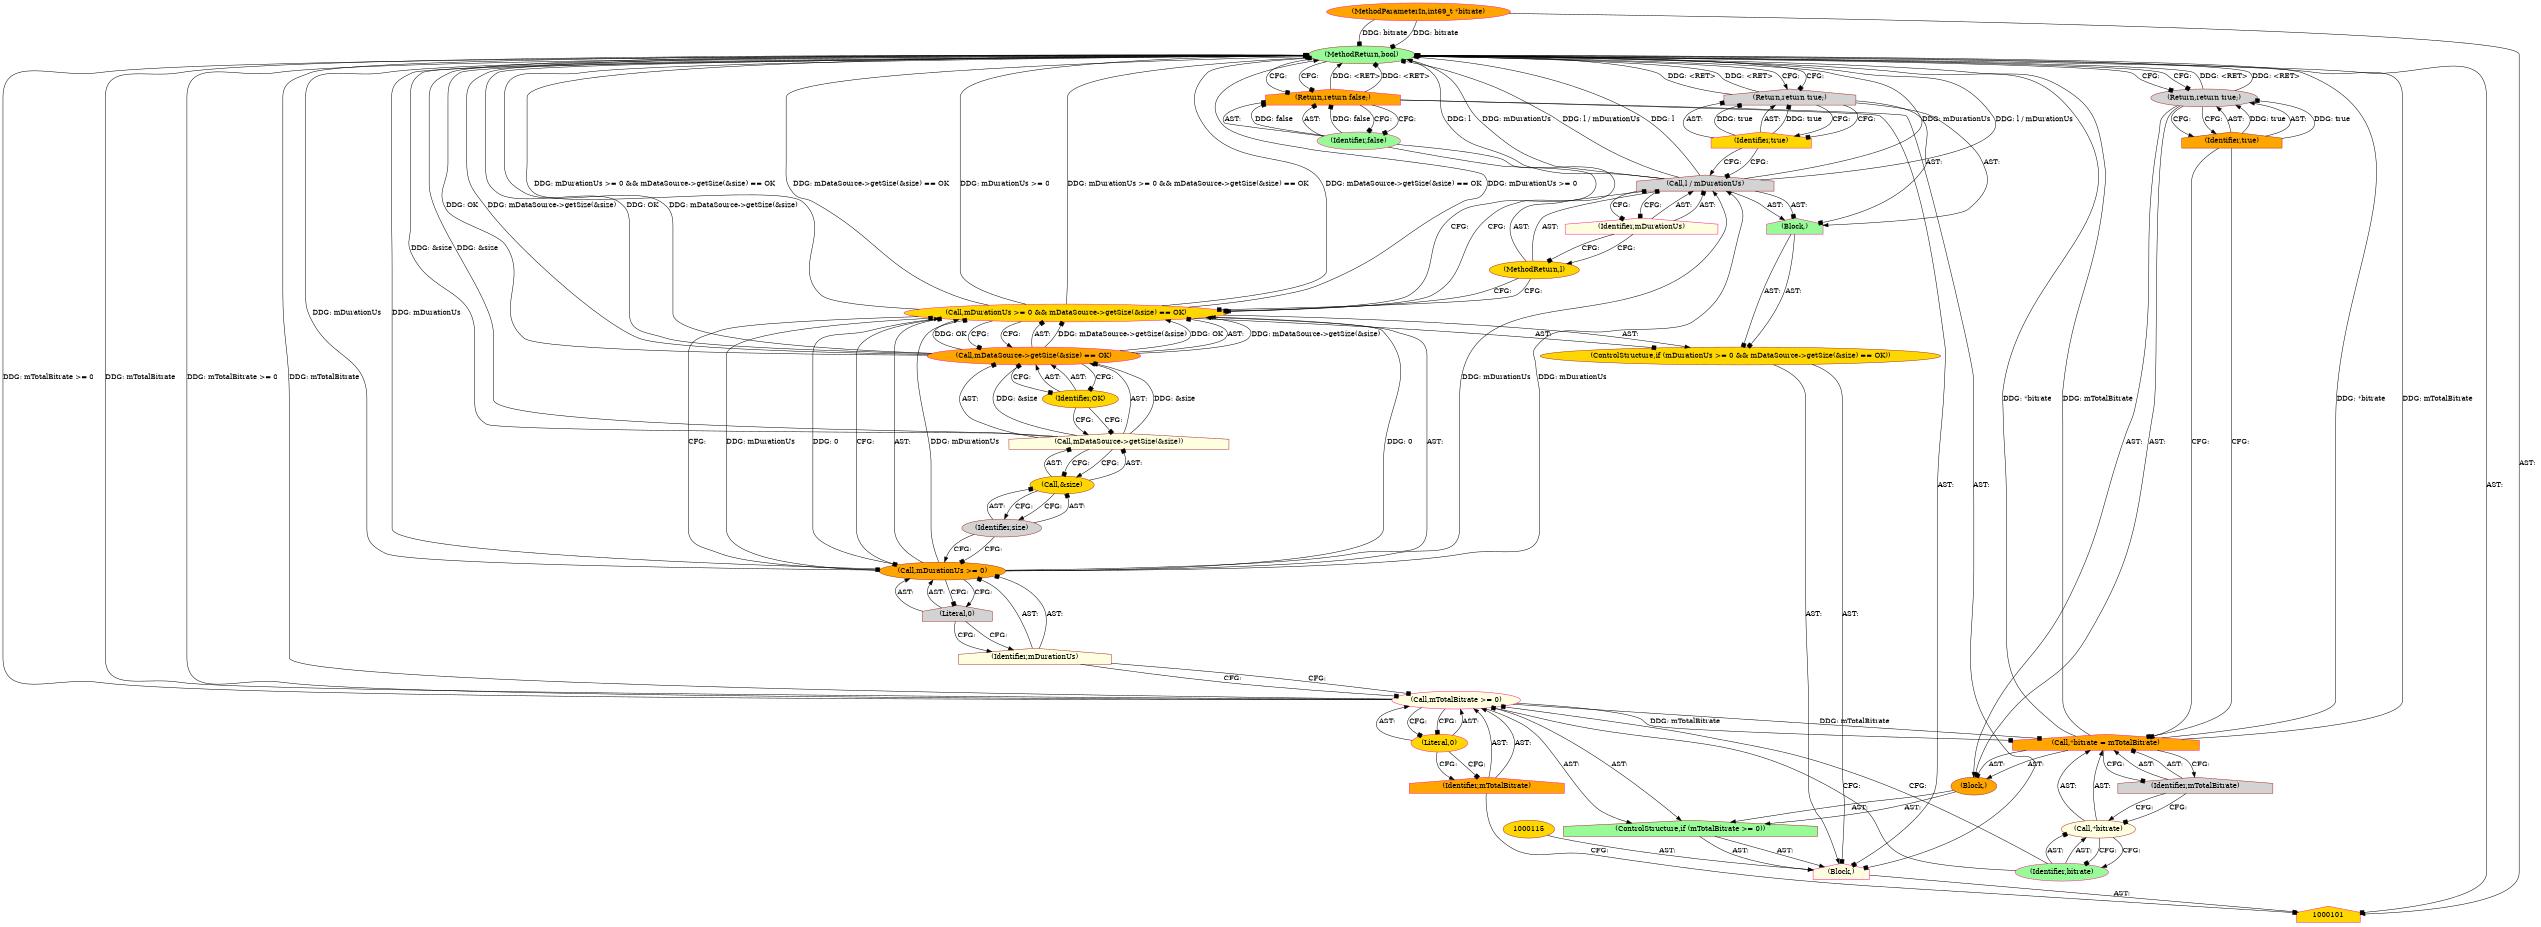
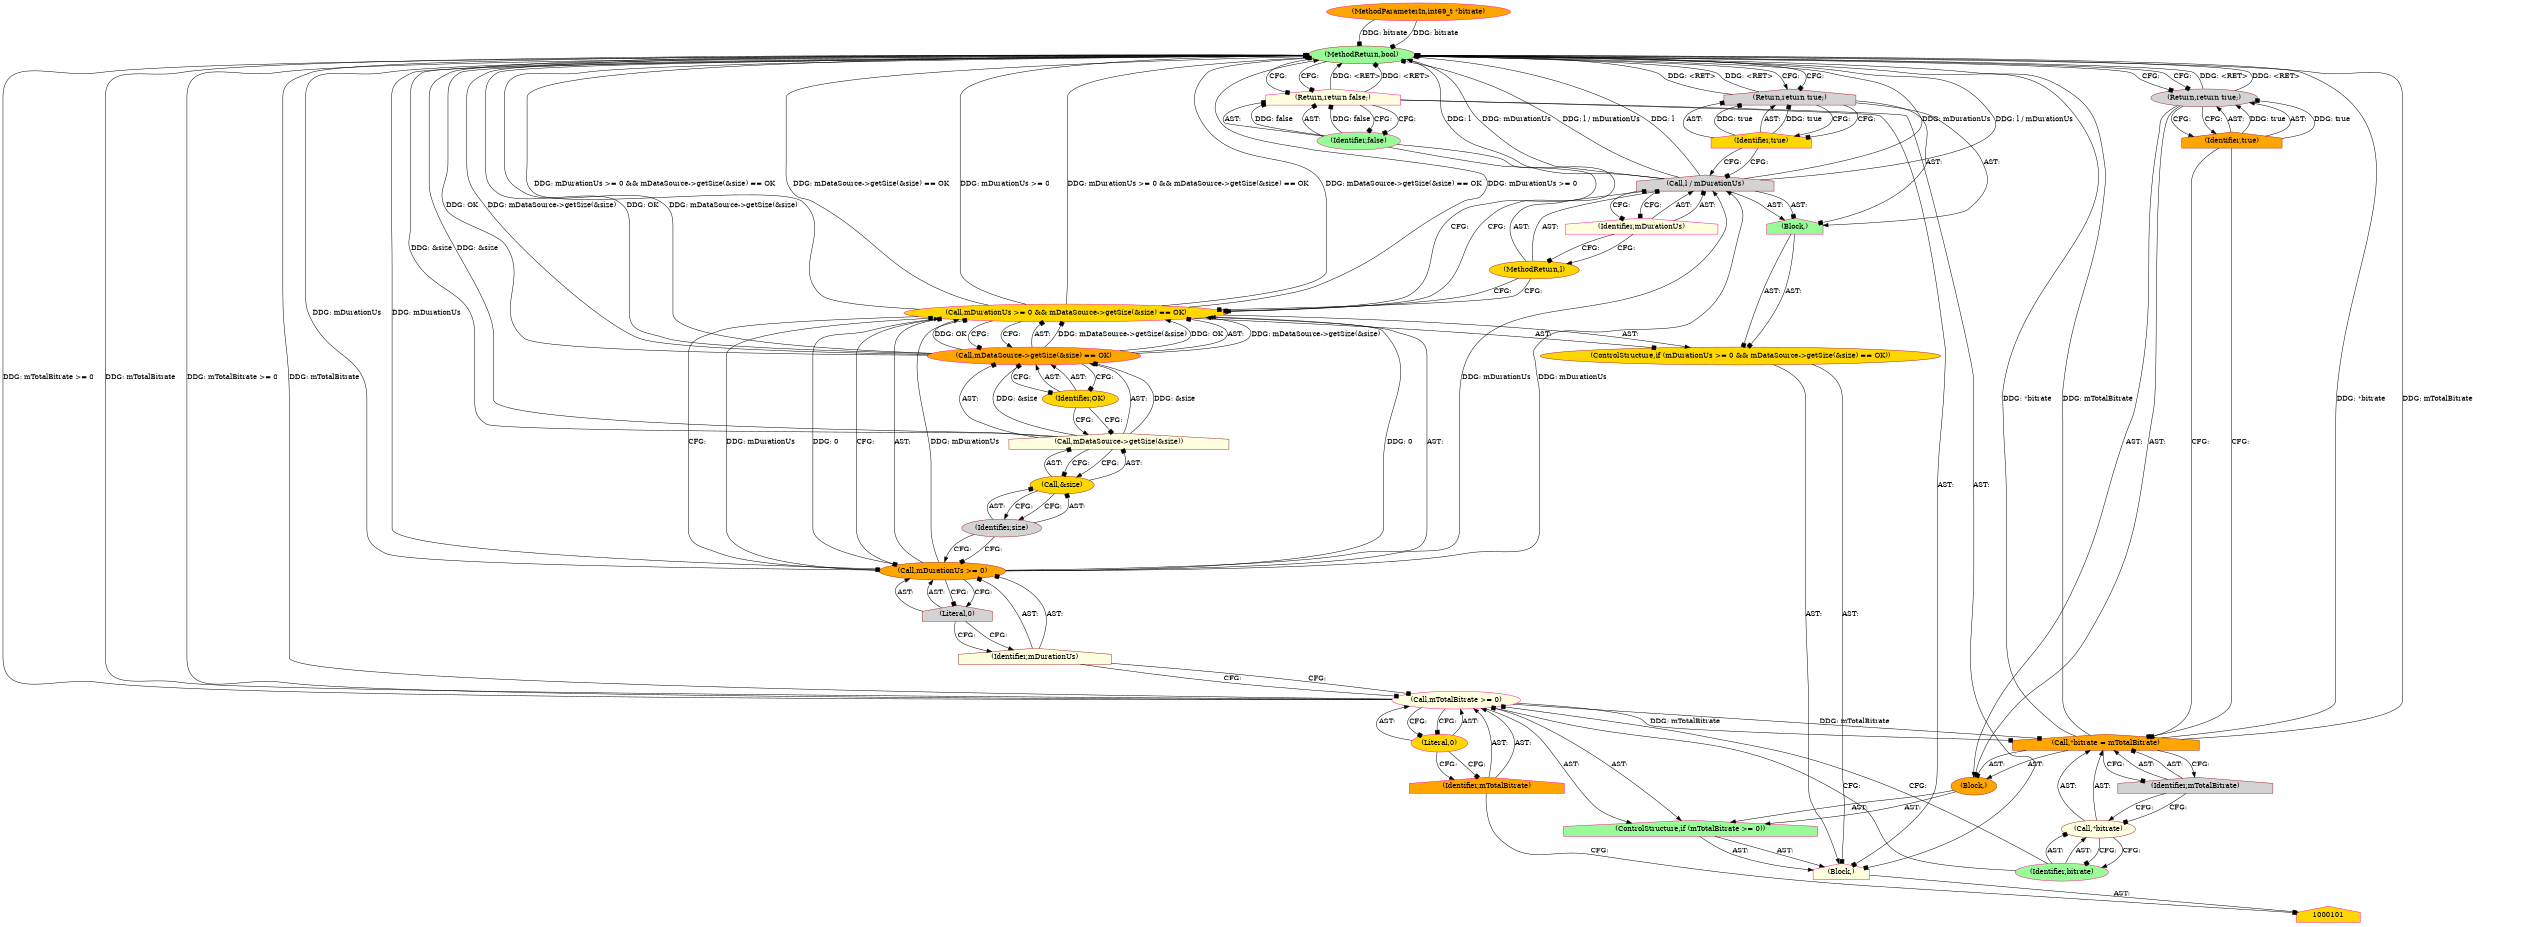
edge "(MethodParameterIn,int69_t *bitrate)" -> "1000101": removed, label "AST:"
edge "(MethodReturn,bool)" -> "1000101": removed, label "AST:"
node "(Return,return false;)": fillcolor orange -> lightyellow
node "(Call,*bitrate = mTotalBitrate)": color deeppink -> brown
node "1000115": removed
node "(ControlStructure,if (mTotalBitrate >= 0))": color brown -> deeppink
